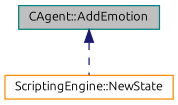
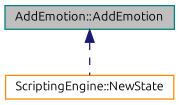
node "CAgent::AddEmotion": label "CAgent::AddEmotion" -> "AddEmotion::AddEmotion"
